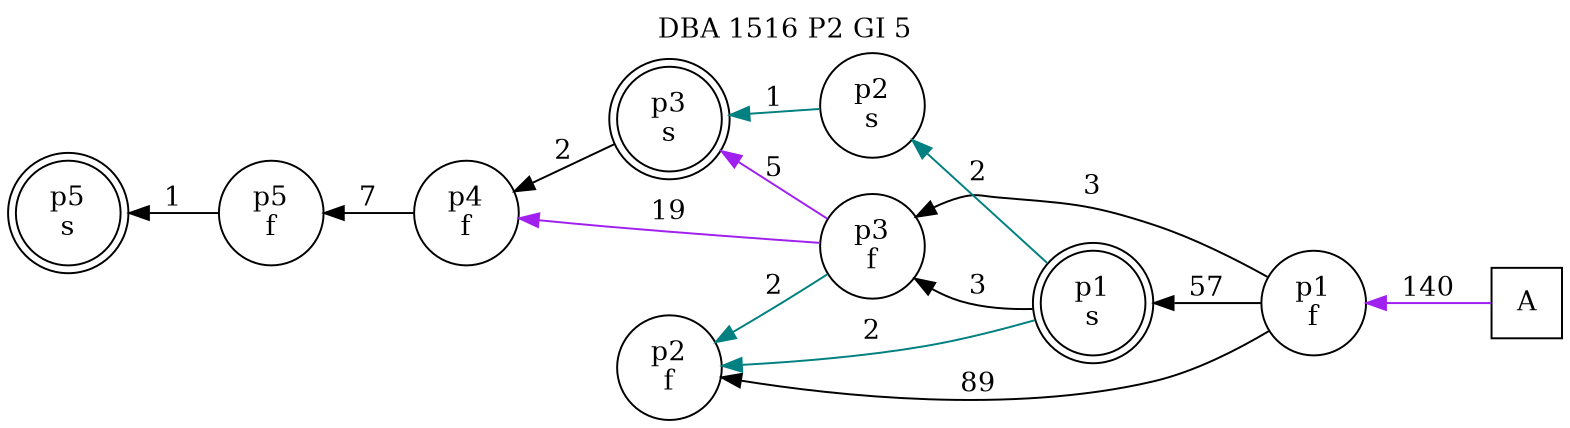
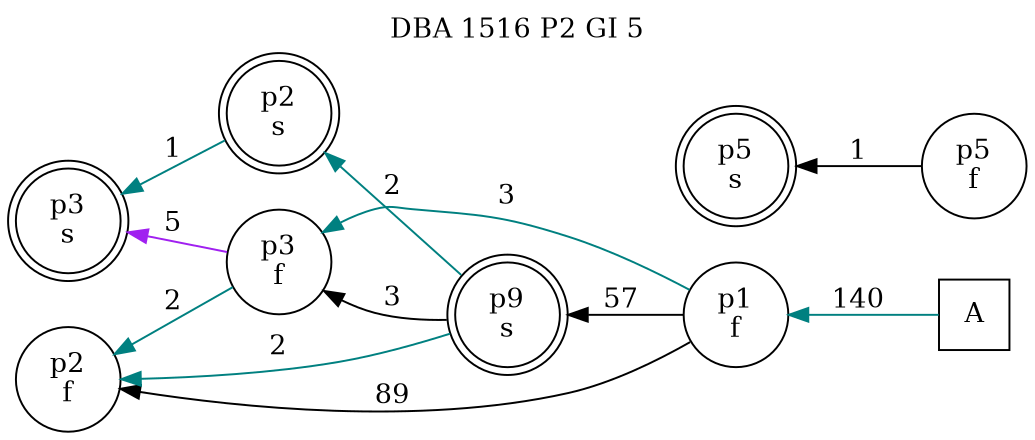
node "p2 s": shape circle -> doublecircle
edge "p1 f" -> "p3 f": color black -> teal
node "p4 f": removed
node "p1 s": label "p1 s" -> "p9 s"
edge "A" -> "p1 f": color purple -> teal
